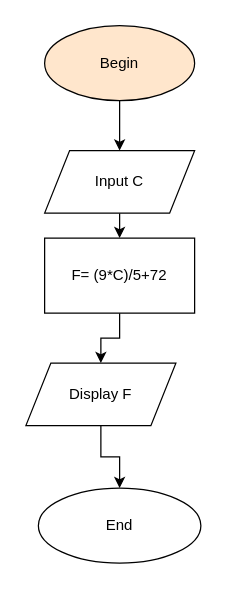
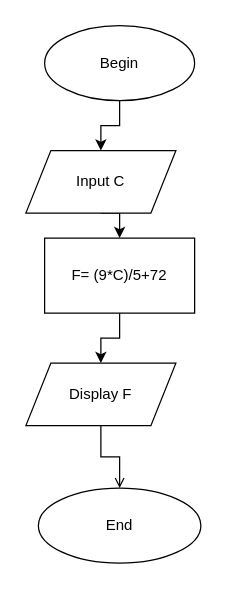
node "Begin": fillcolor #ffe6cc -> #ffffff
node "Input C": moved (119, 182) -> (101, 182)
edge "Display F" -> "End": arrowhead classic -> open
